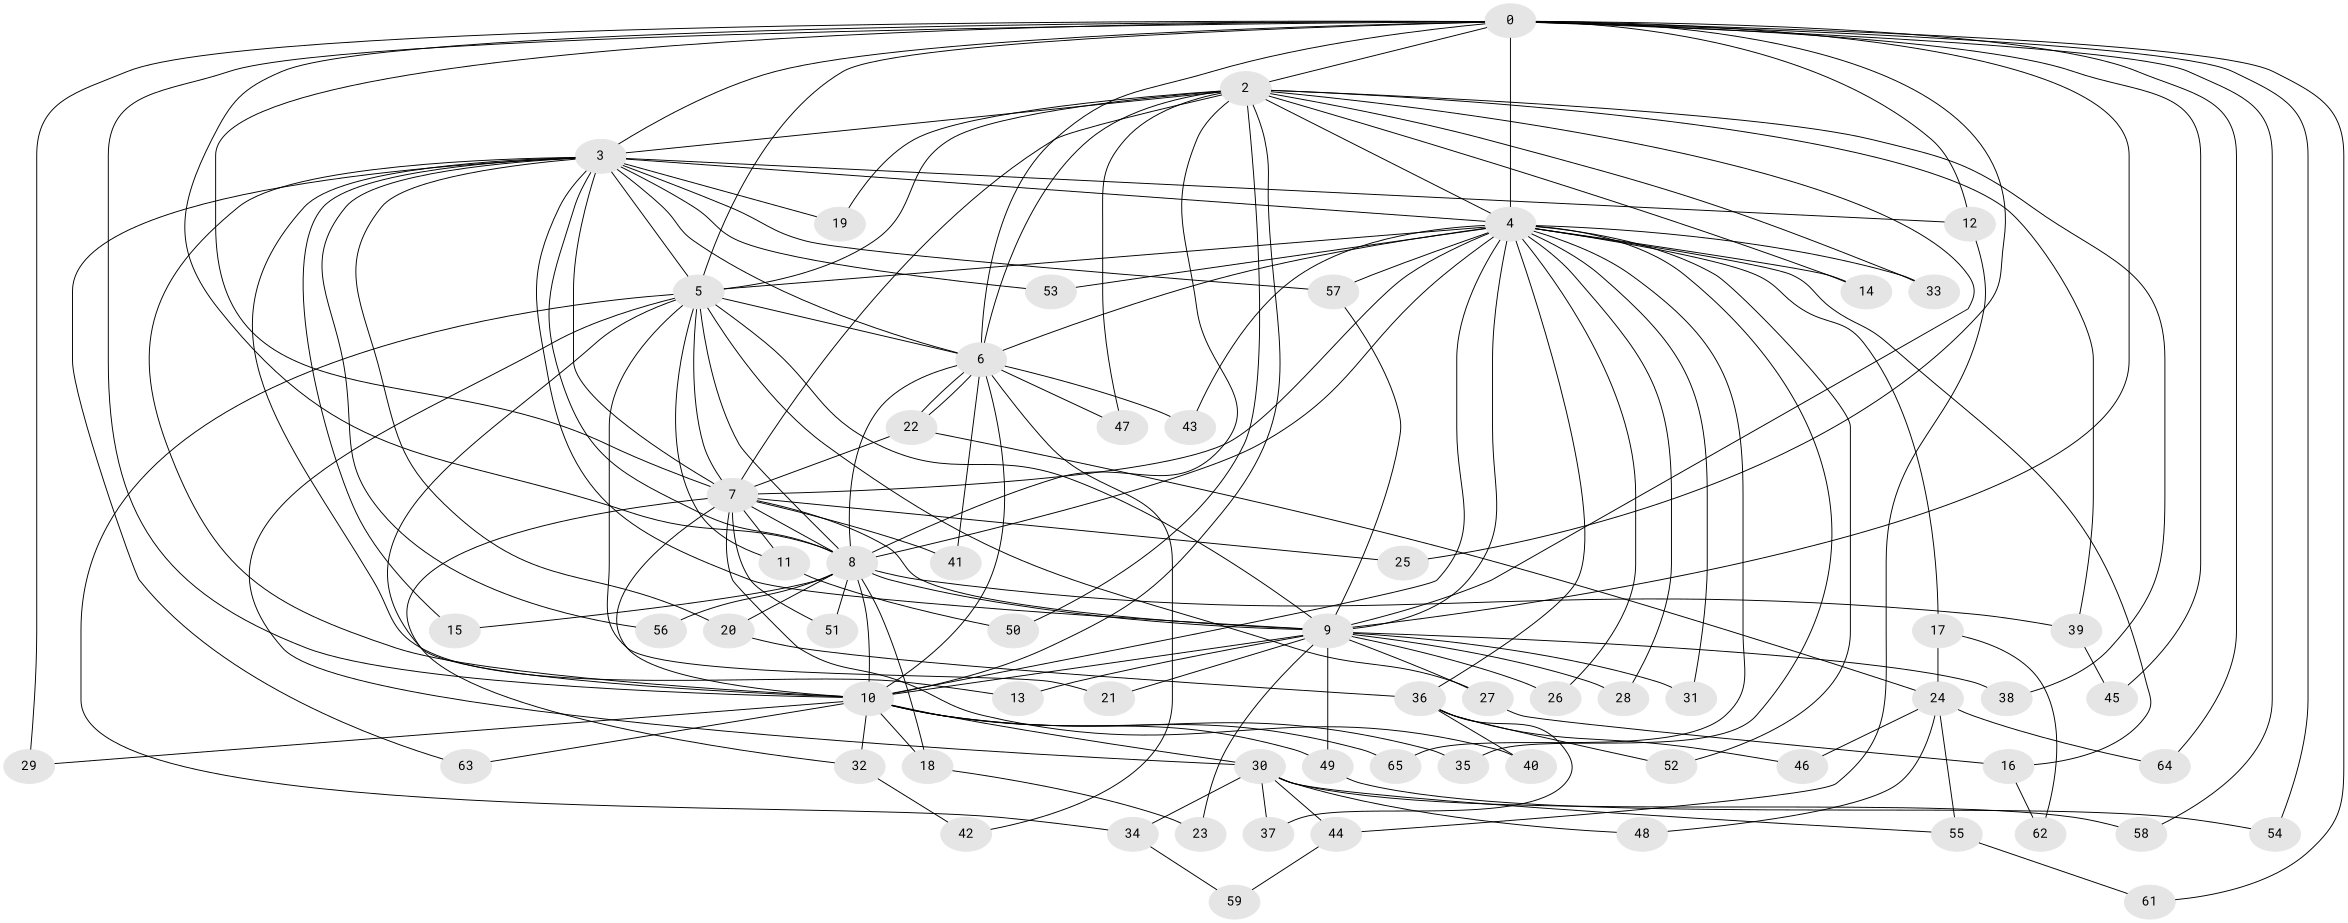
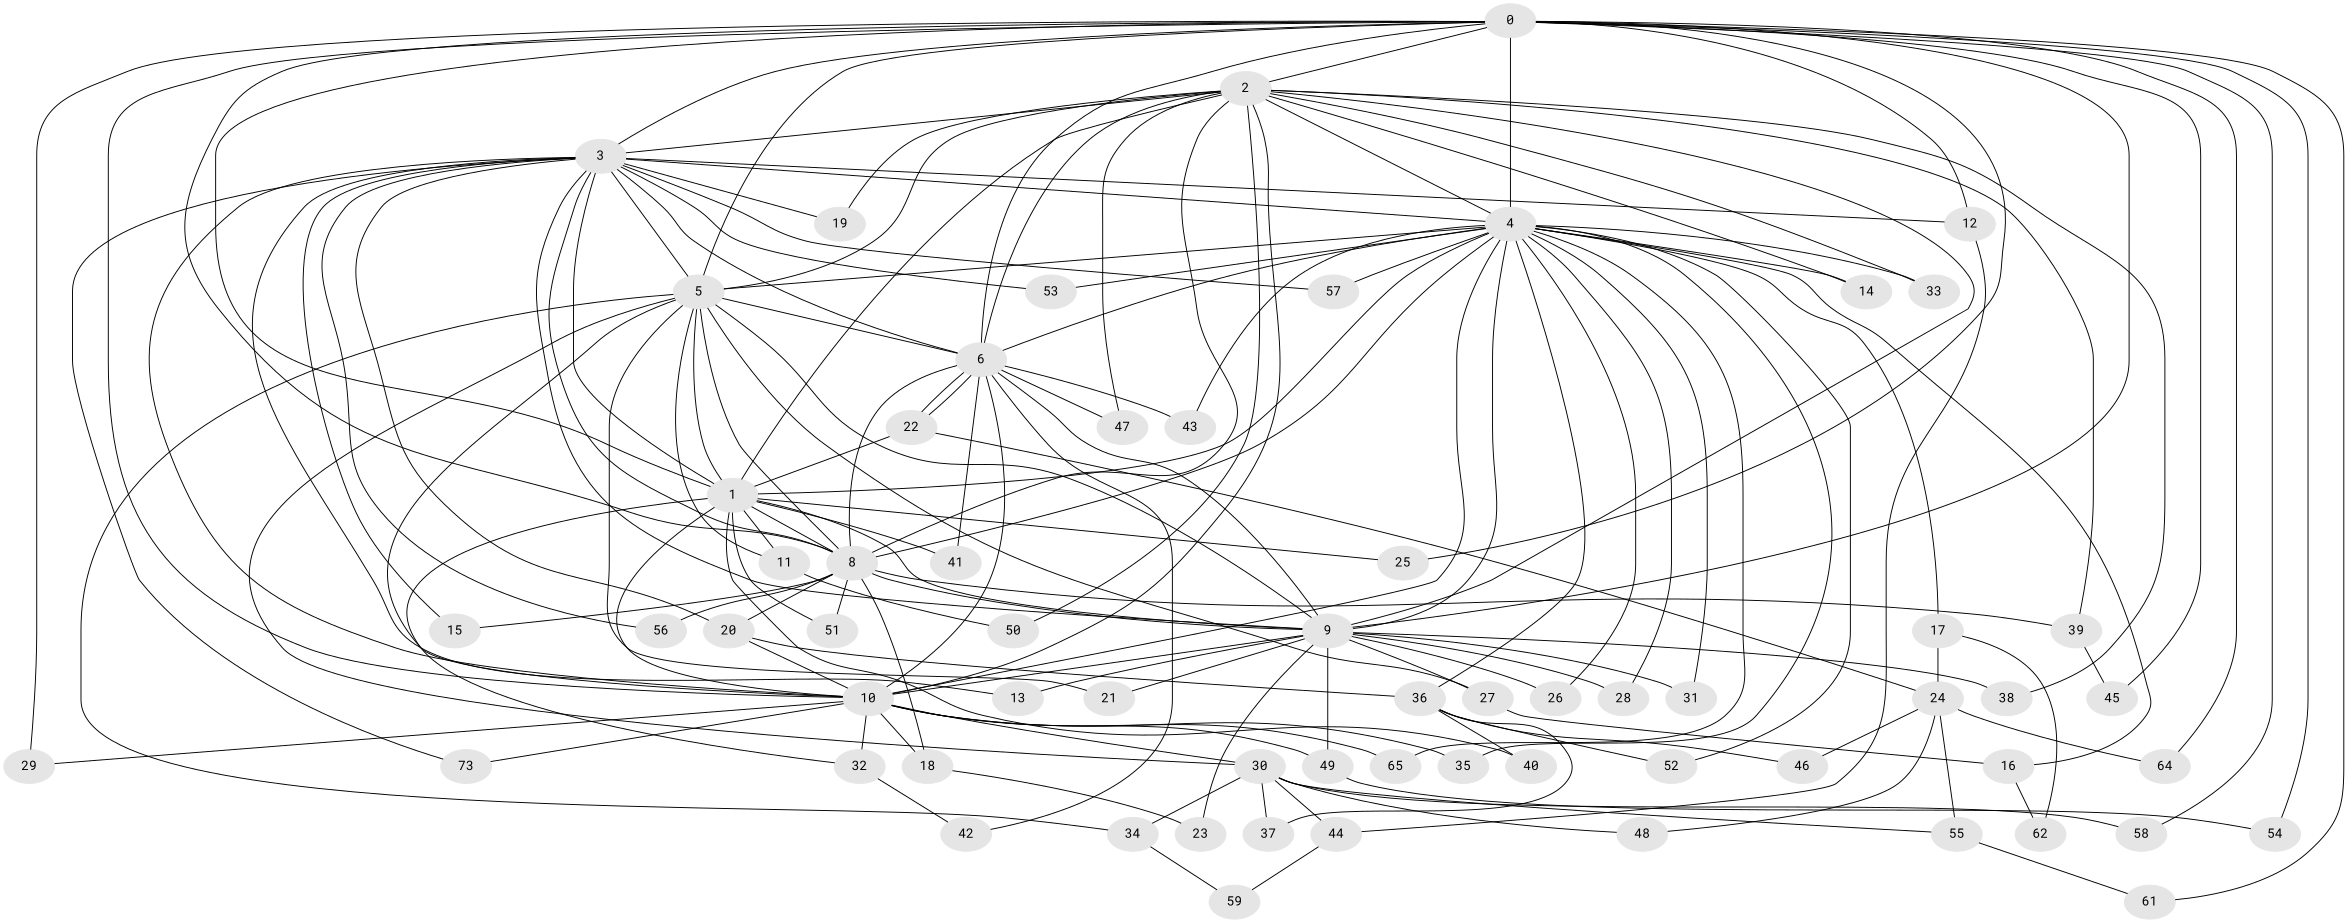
edge "57" -- "9": now "6" -- "9"
node "7": label "7" -> "1"
edge "8" -- "10": now "20" -- "10"
node "63": label "63" -> "73"
